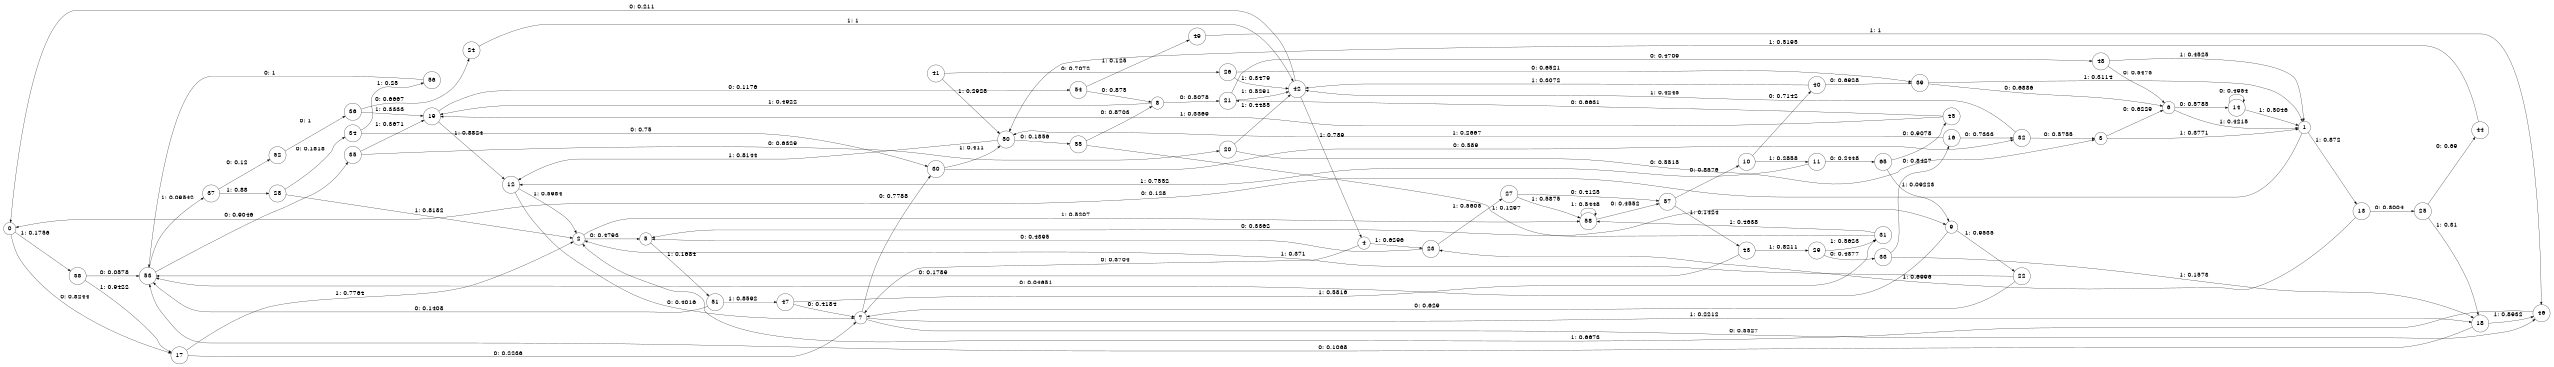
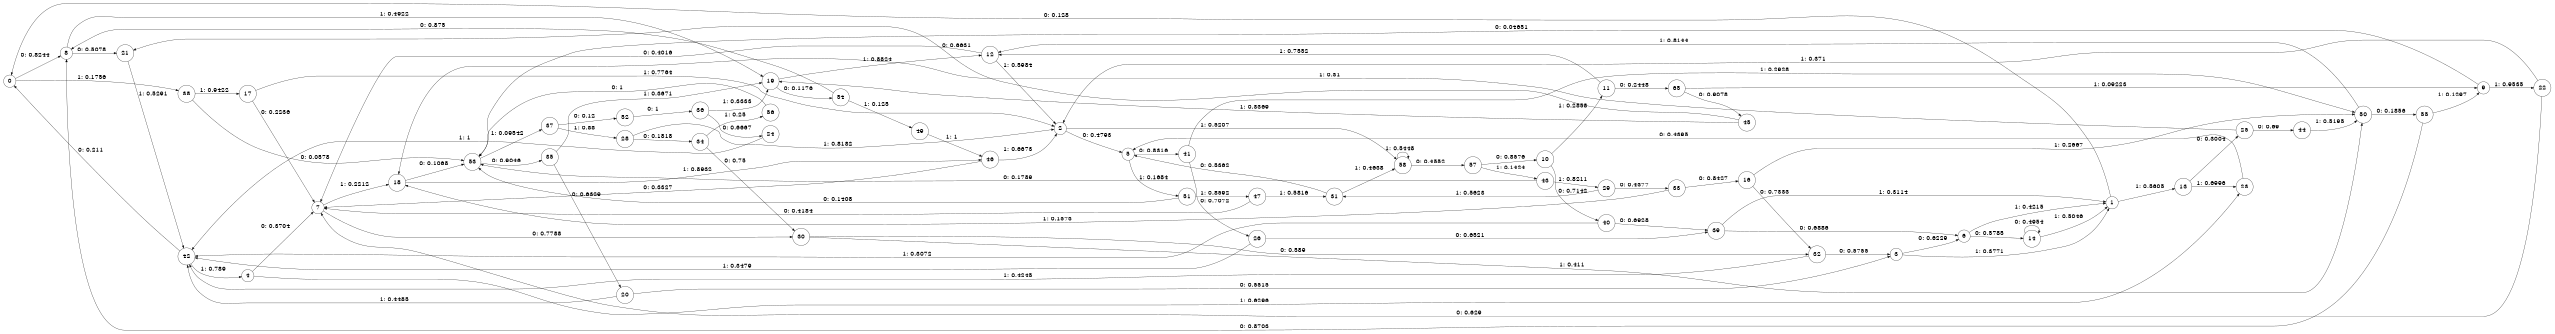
node "48": removed
edge "1" -> "13": label "1: 0.872    " -> "1: 0.5605   "
edge "5" -> "41": added, label "0: 0.8316"
node "27": removed
edge "31" -> "5": label "0: 0.3362   " -> "0: 0.5362   "
edge "0" -> "17": now "0" -> "8"
edge "7" -> "46": reversed
